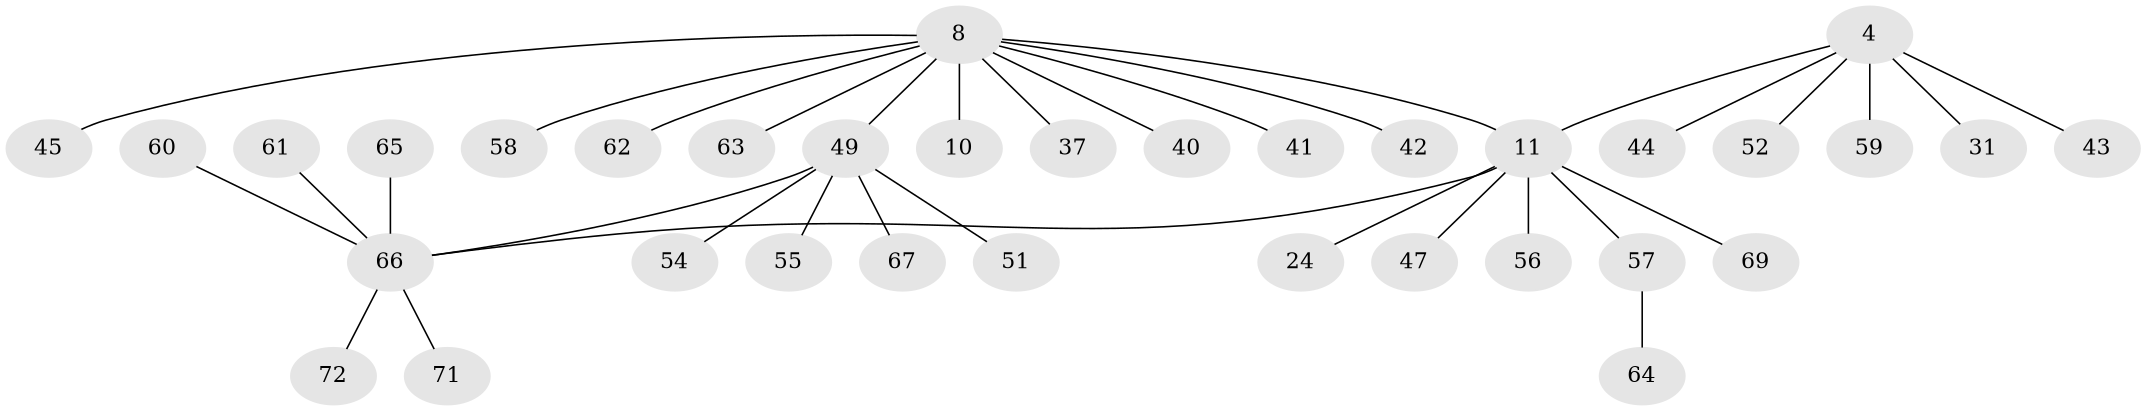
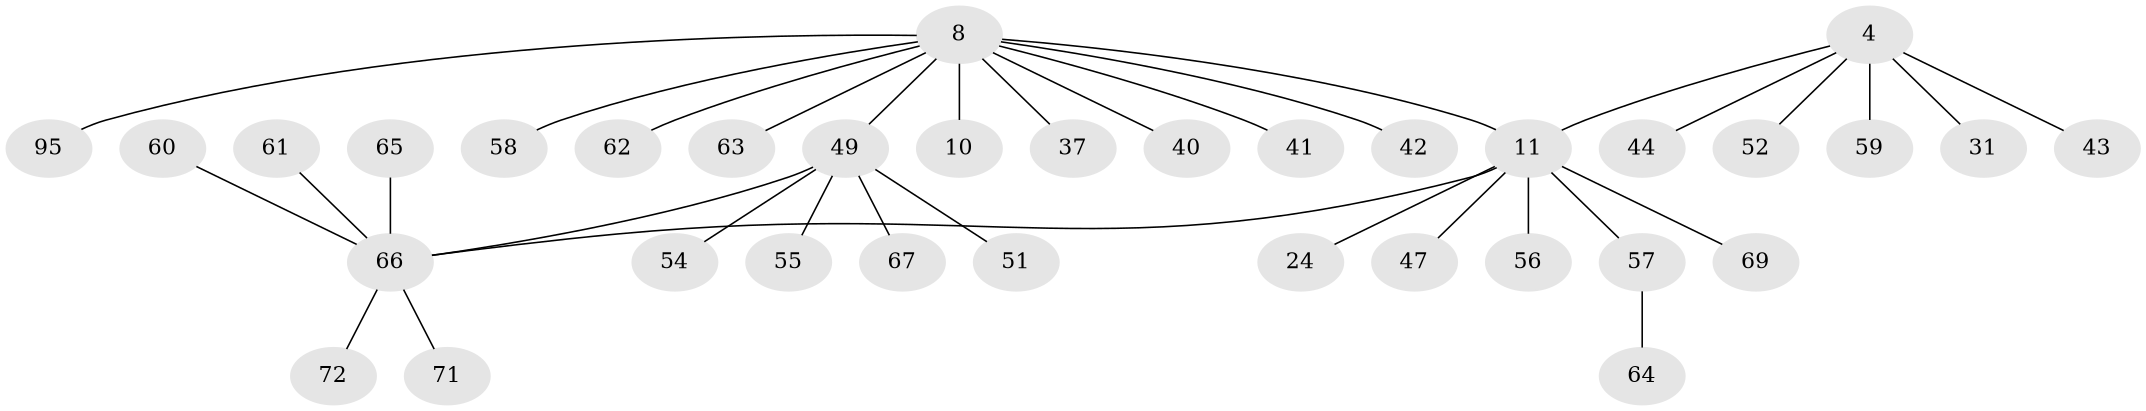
node "45": label "45" -> "95"
